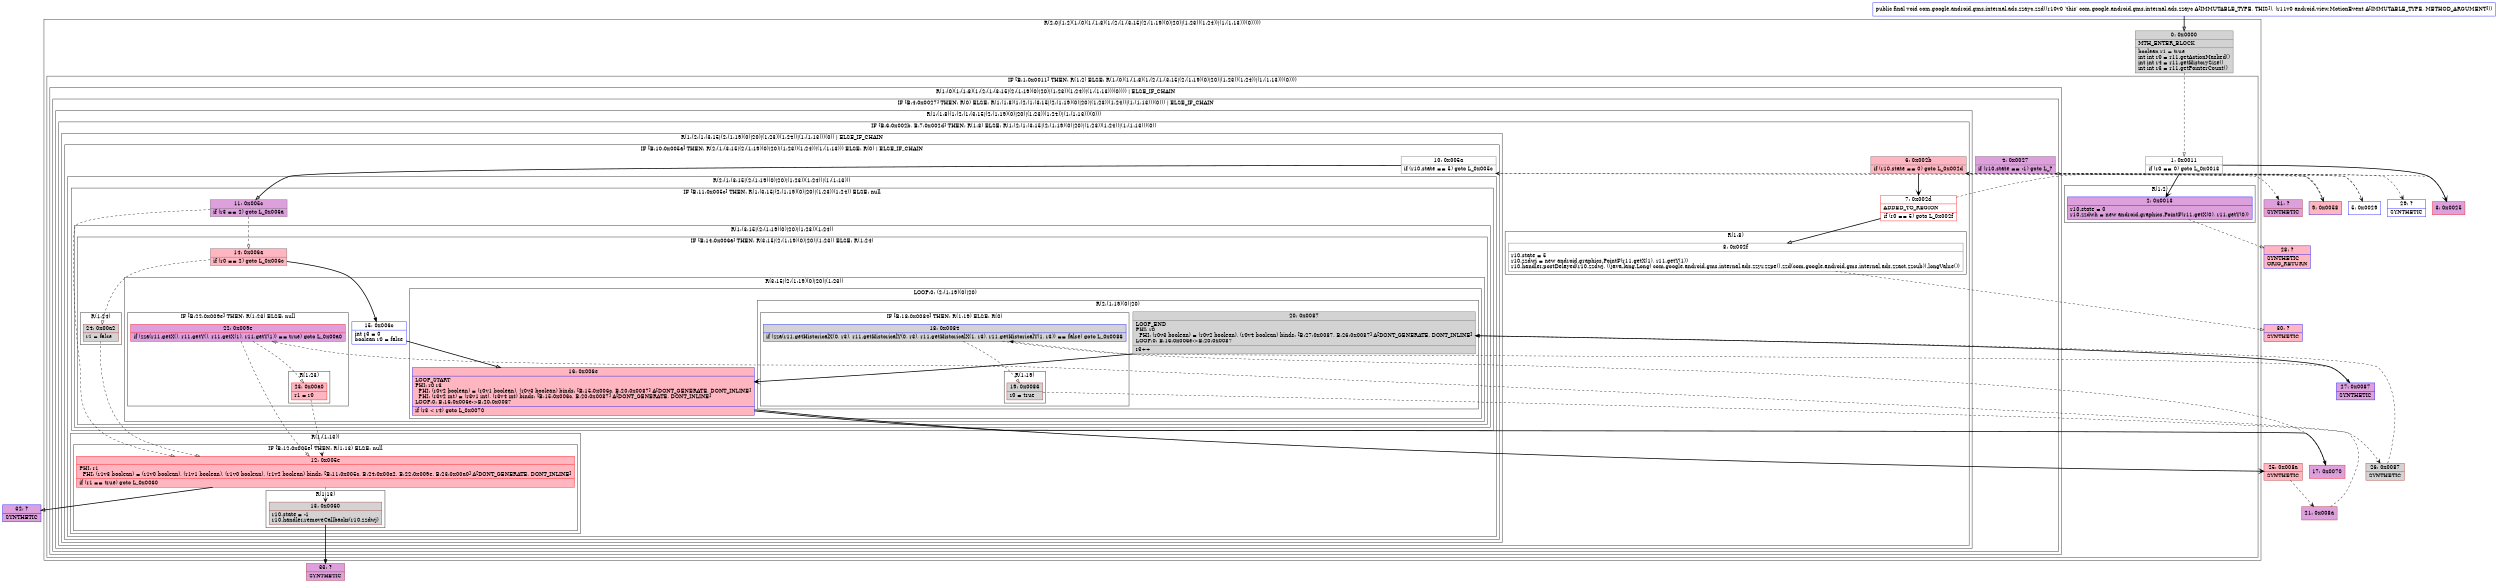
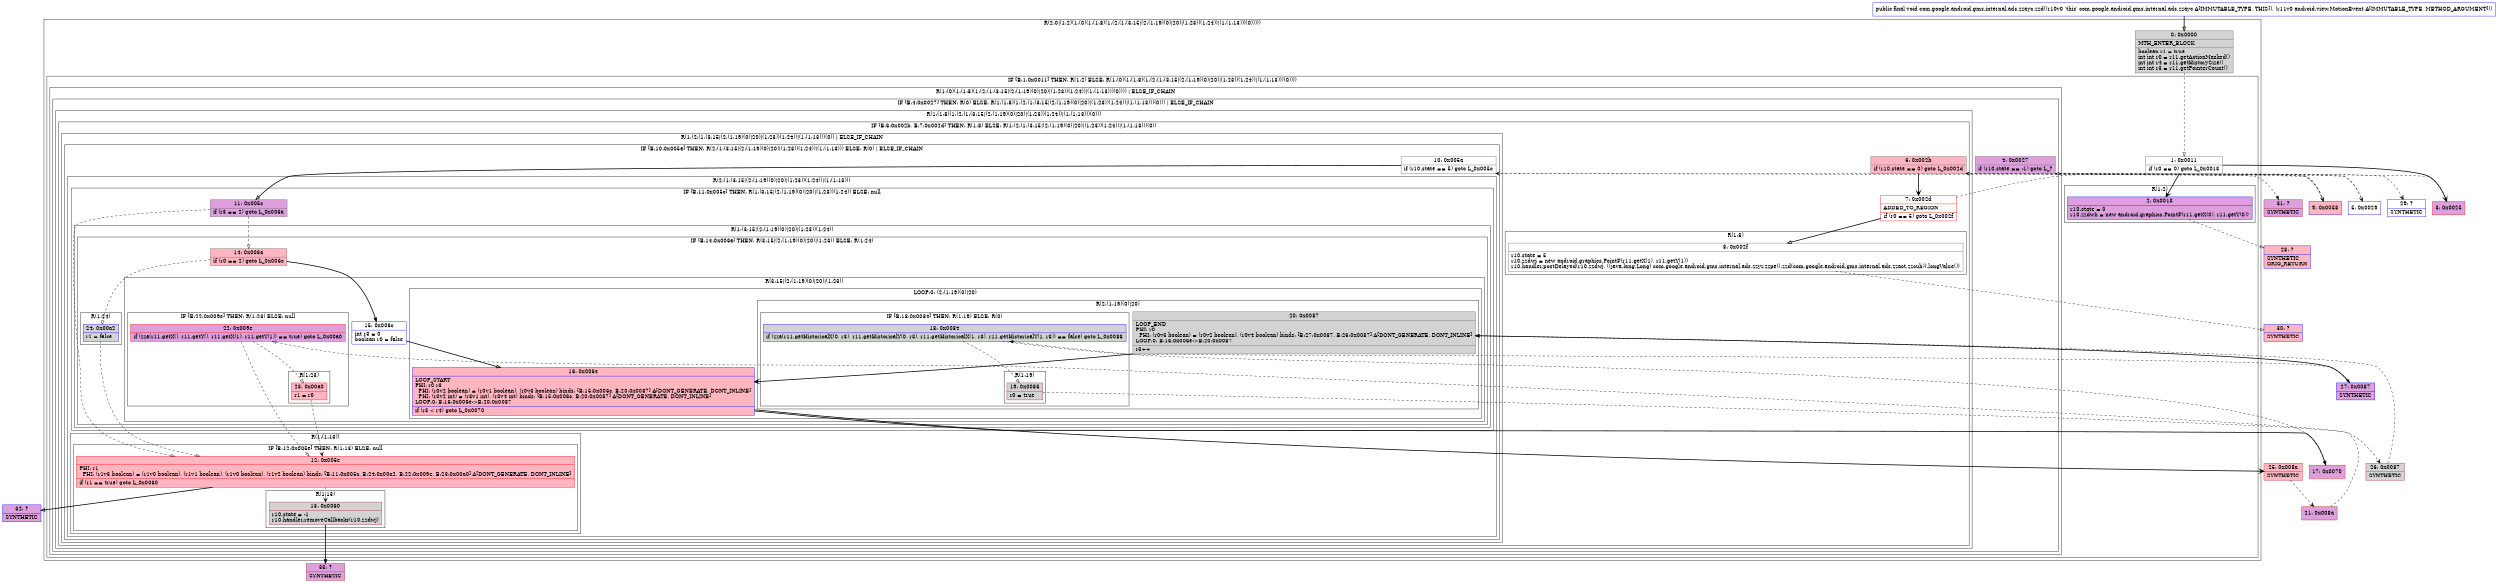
node "24: 0x00a2": color brown -> blue
